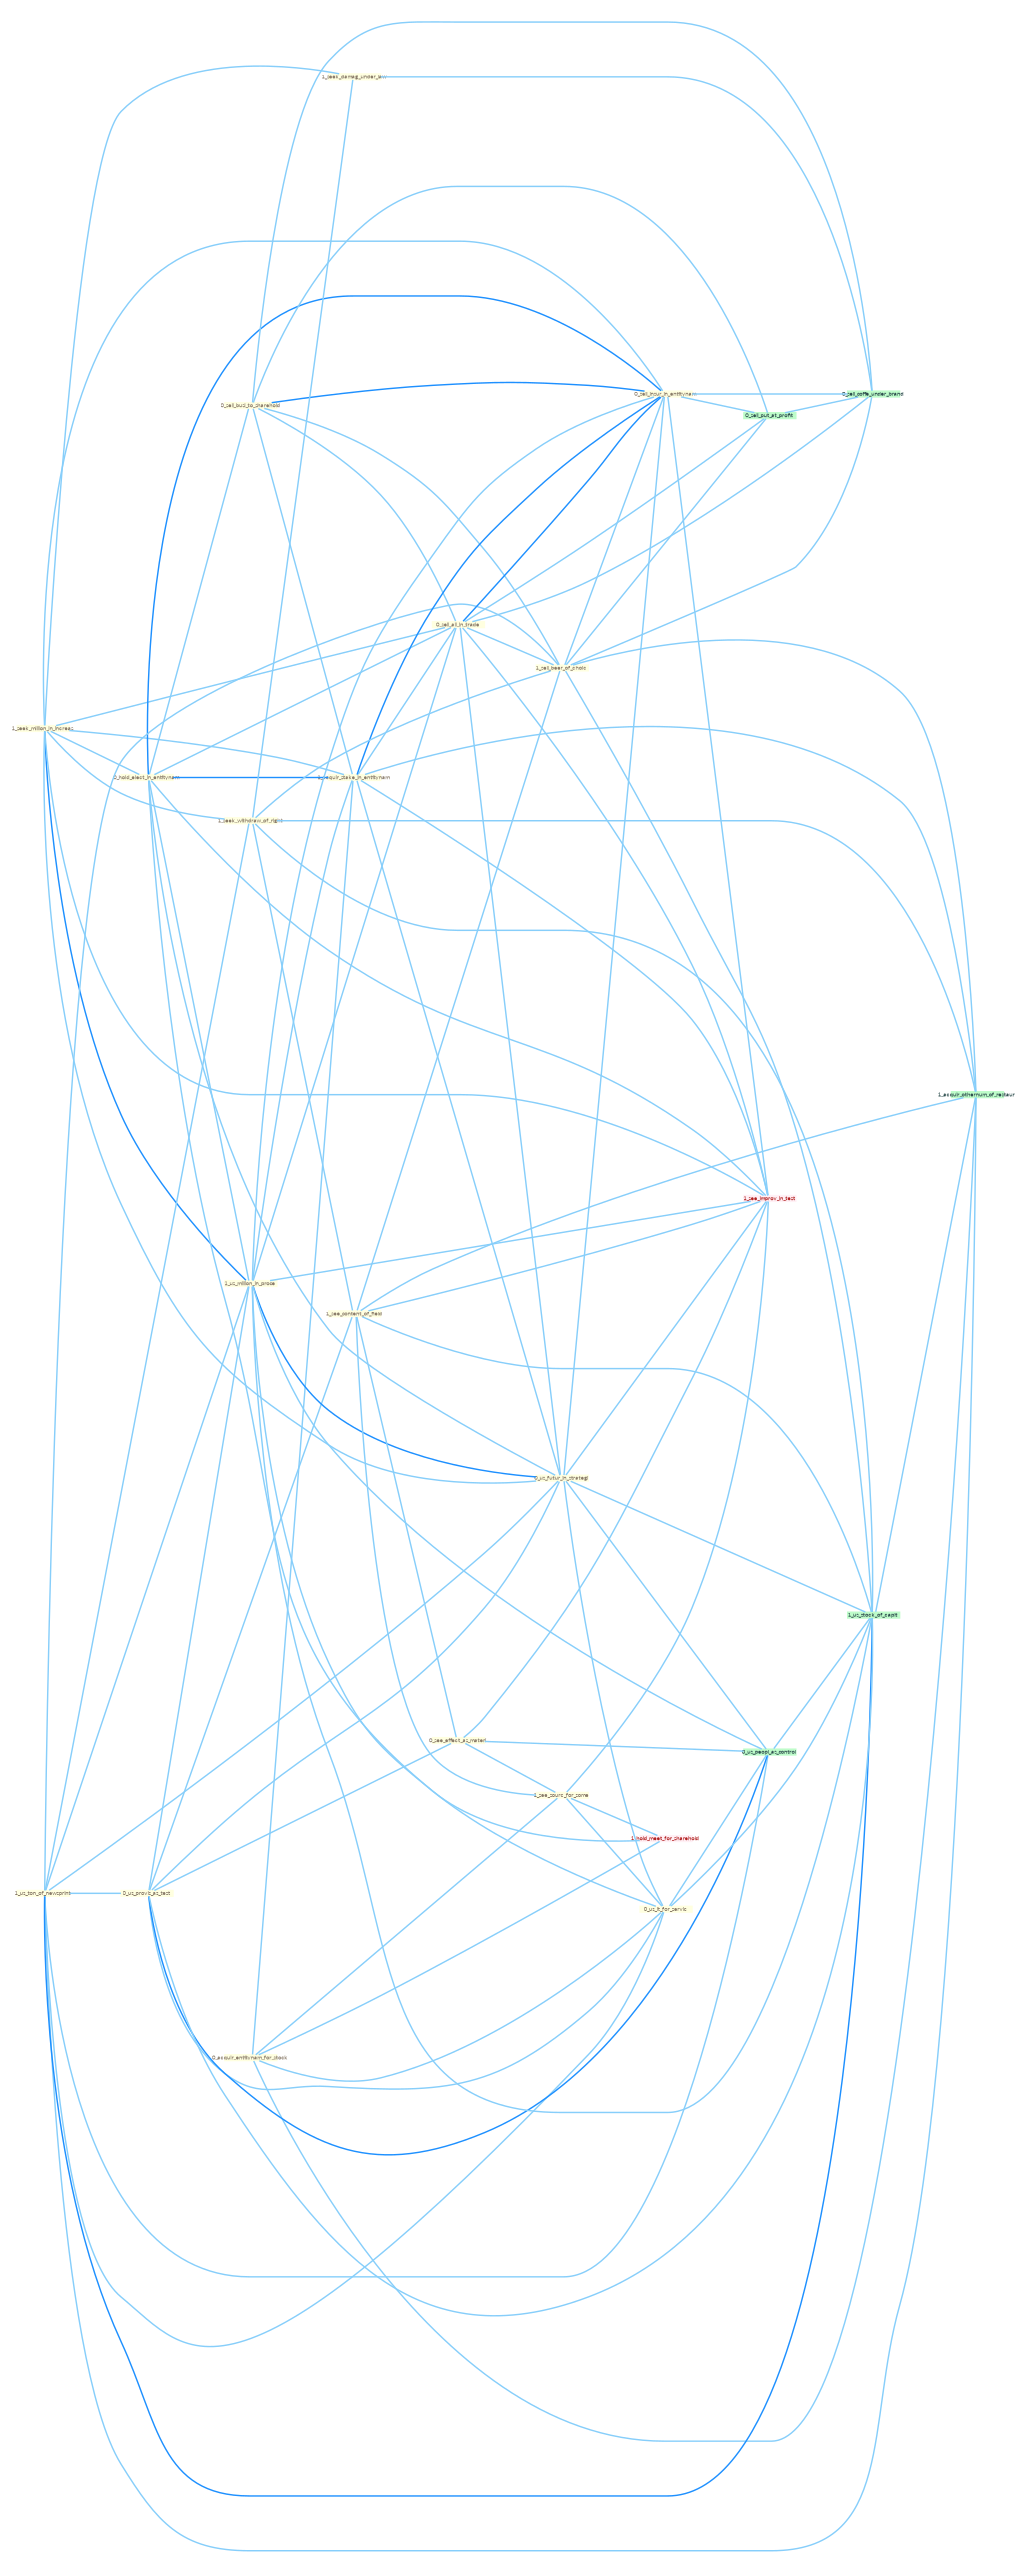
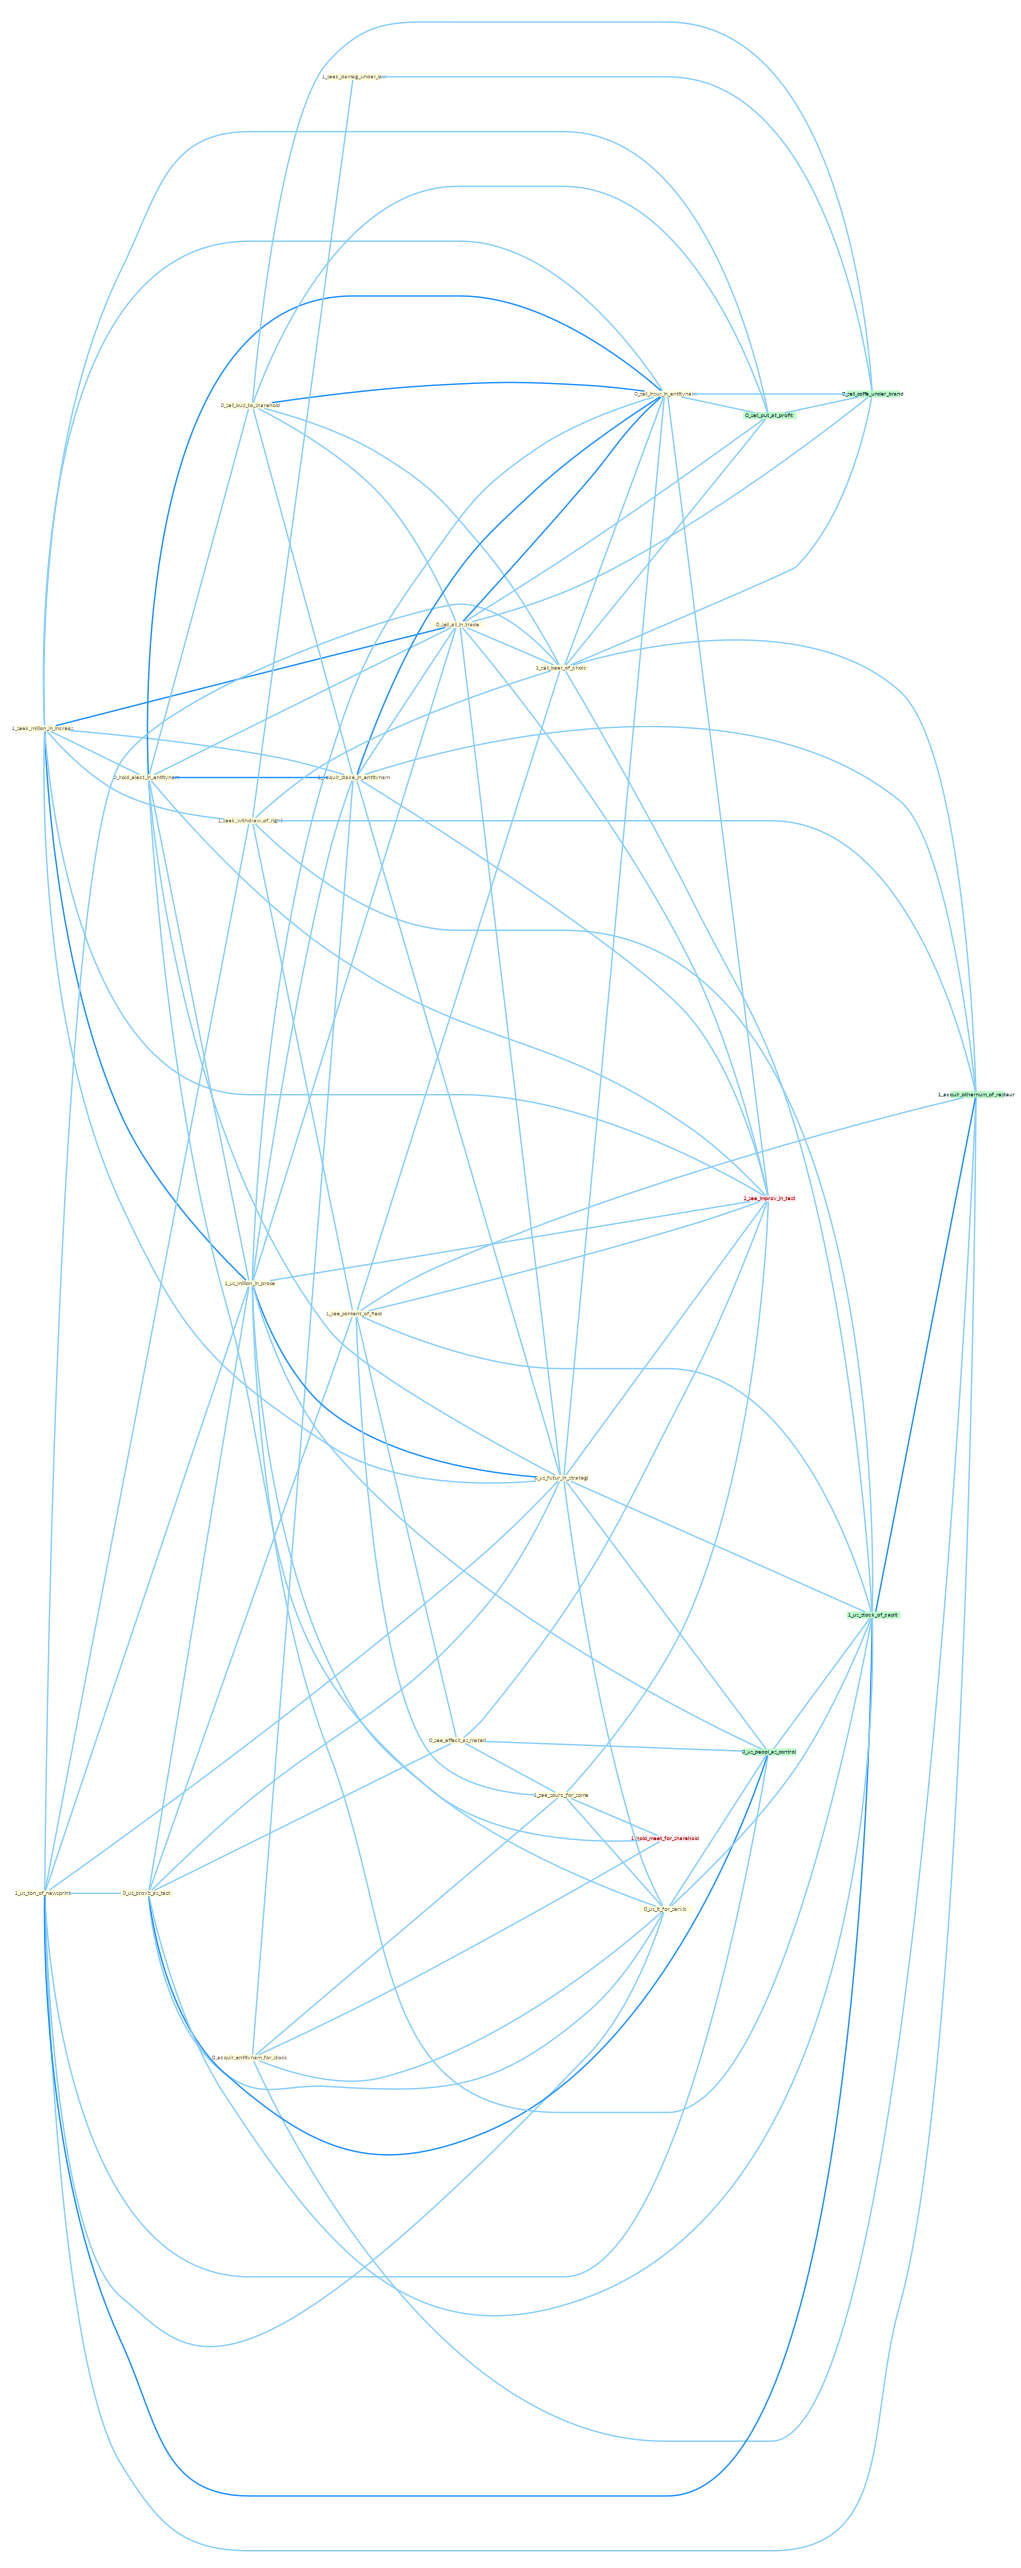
edge "1_seek_damag_under_law" -- "1_seek_million_in_increas": now "0_sell_put_at_profit" -- "1_seek_million_in_increas"
edge "0_sell_all_in_trade" -- "1_seek_million_in_increas": color #87cefa -> #1e90ff
edge "1_acquir_othernum_of_restaur" -- "1_us_stock_of_capit": color #87cefa -> #1e90ff
